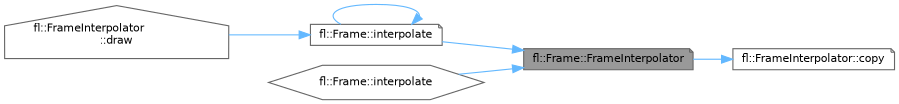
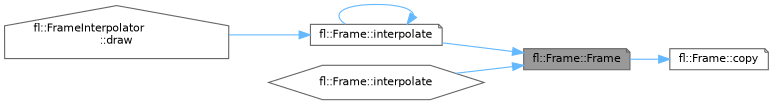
node "fl::Frame::FrameInterpolator": label "fl::Frame::FrameInterpolator" -> "fl::Frame::Frame"
node "fl::FrameInterpolator::copy": label "fl::FrameInterpolator::copy" -> "fl::Frame::copy"
